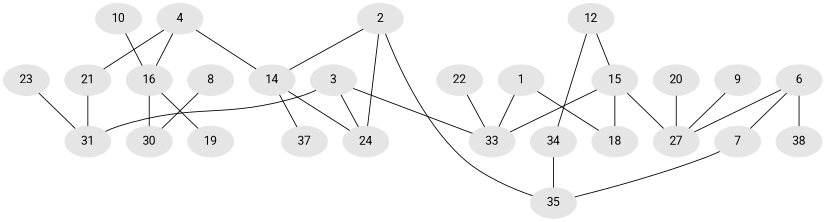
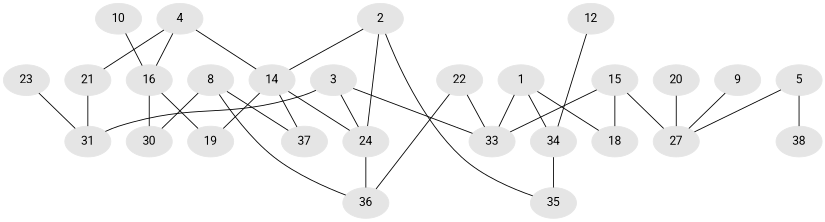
edge "12" -- "15": removed
node "6": label "6" -> "5"
edge "14" -- "19": added
edge "1" -- "34": added
edge "8" -- "37": added
node "7": removed
node "36": added
